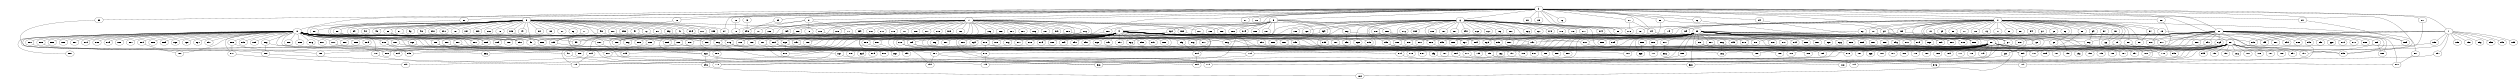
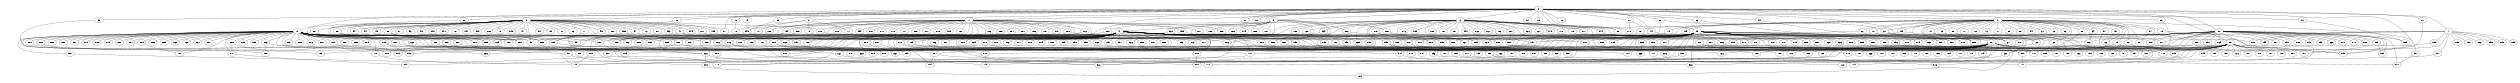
edge "67" -- "248": removed
edge "344" -- "326": now "10" -- "326"
edge "228" -- "429": now "252" -- "429"
